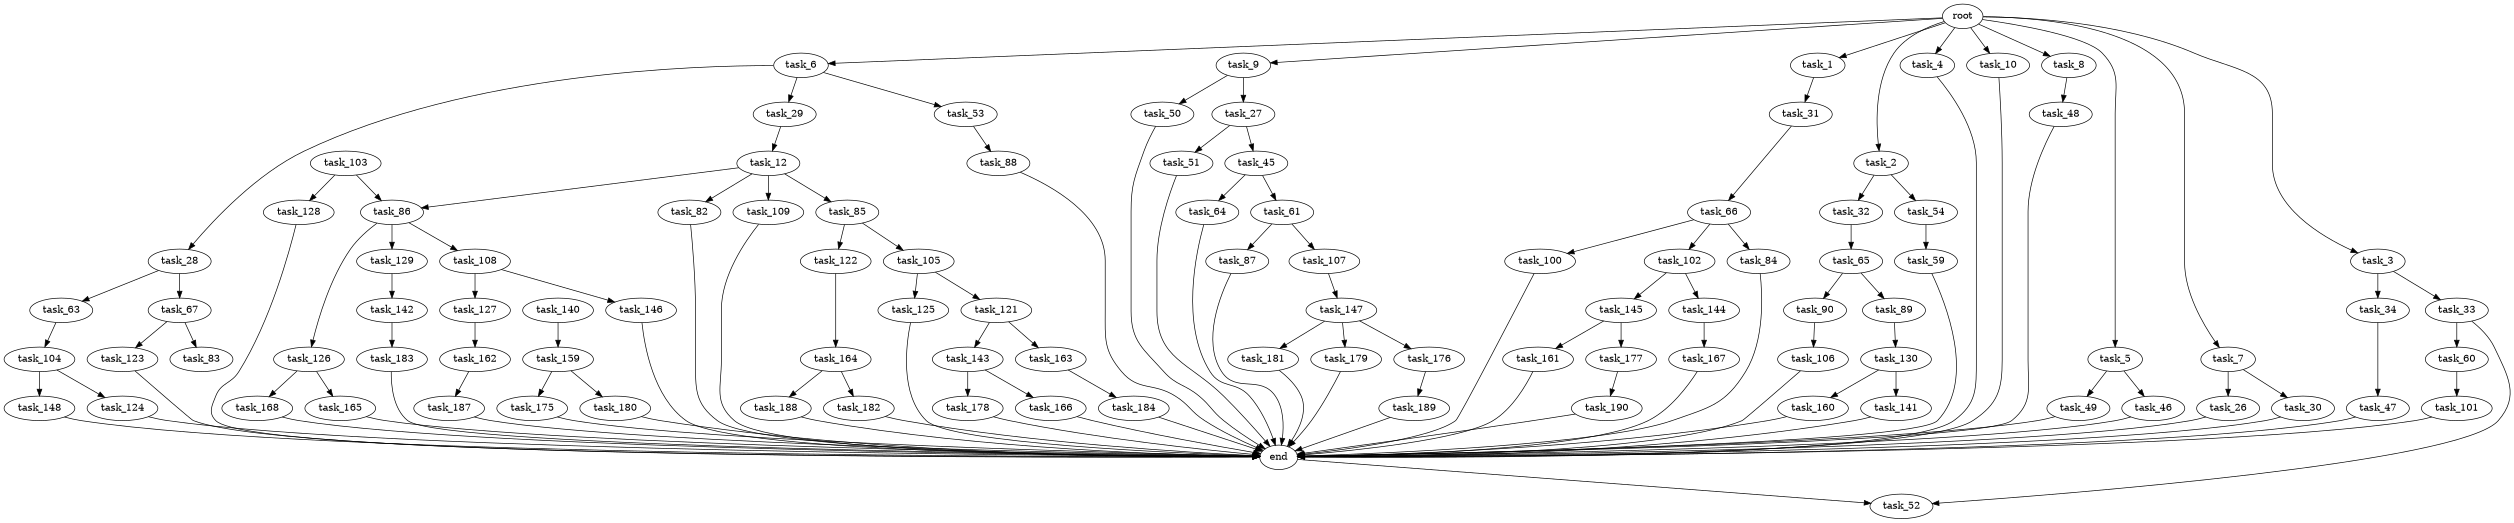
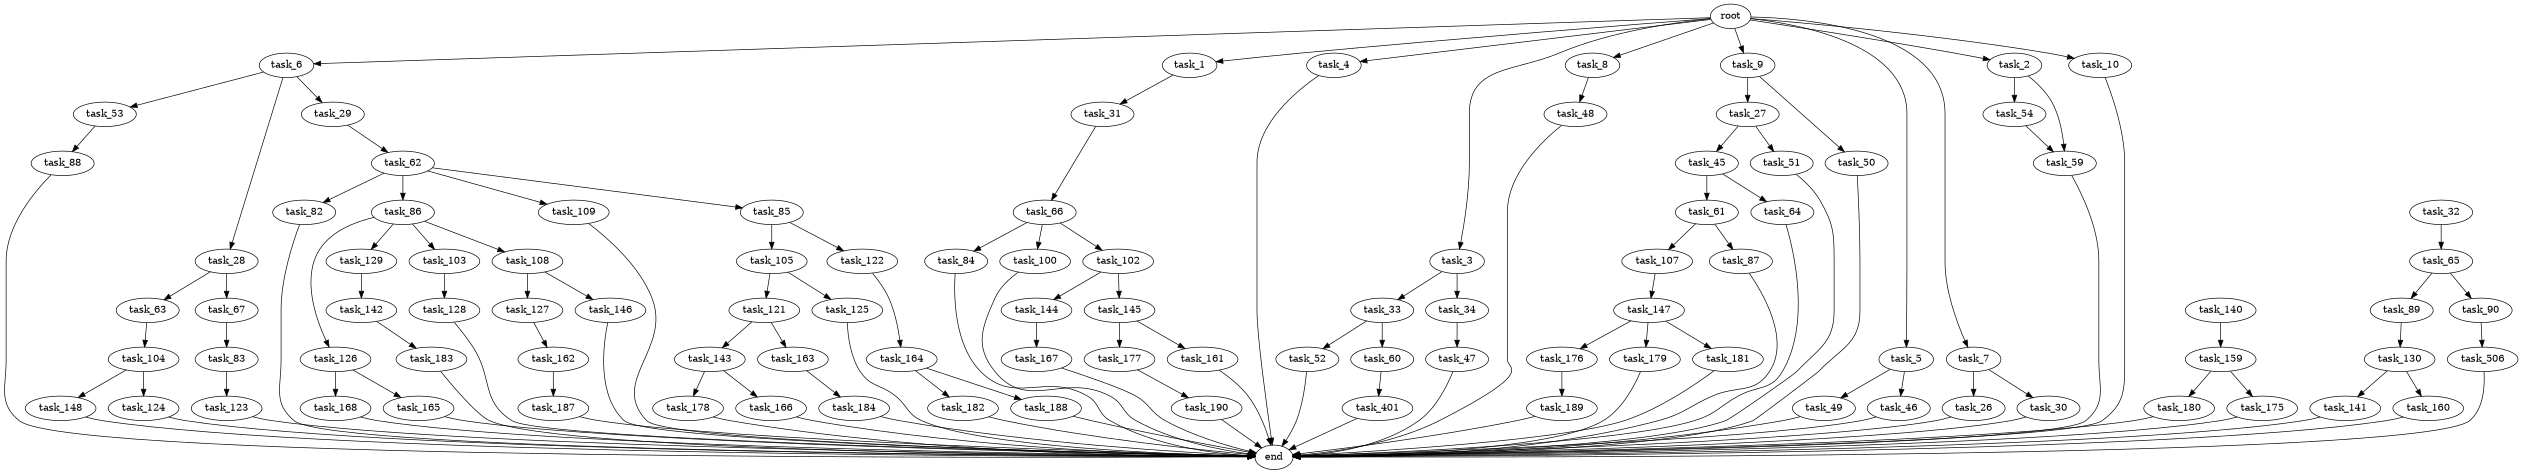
node "task_12": label "task_12" -> "task_62"
edge "task_103" -> "task_86": reversed
edge "task_2" -> "task_32": now "task_2" -> "task_59"
edge "task_67" -> "task_123": now "task_83" -> "task_123"
node "task_106": label "task_106" -> "task_506"
node "task_101": label "task_101" -> "task_401"
edge "end" -> "task_52": reversed
